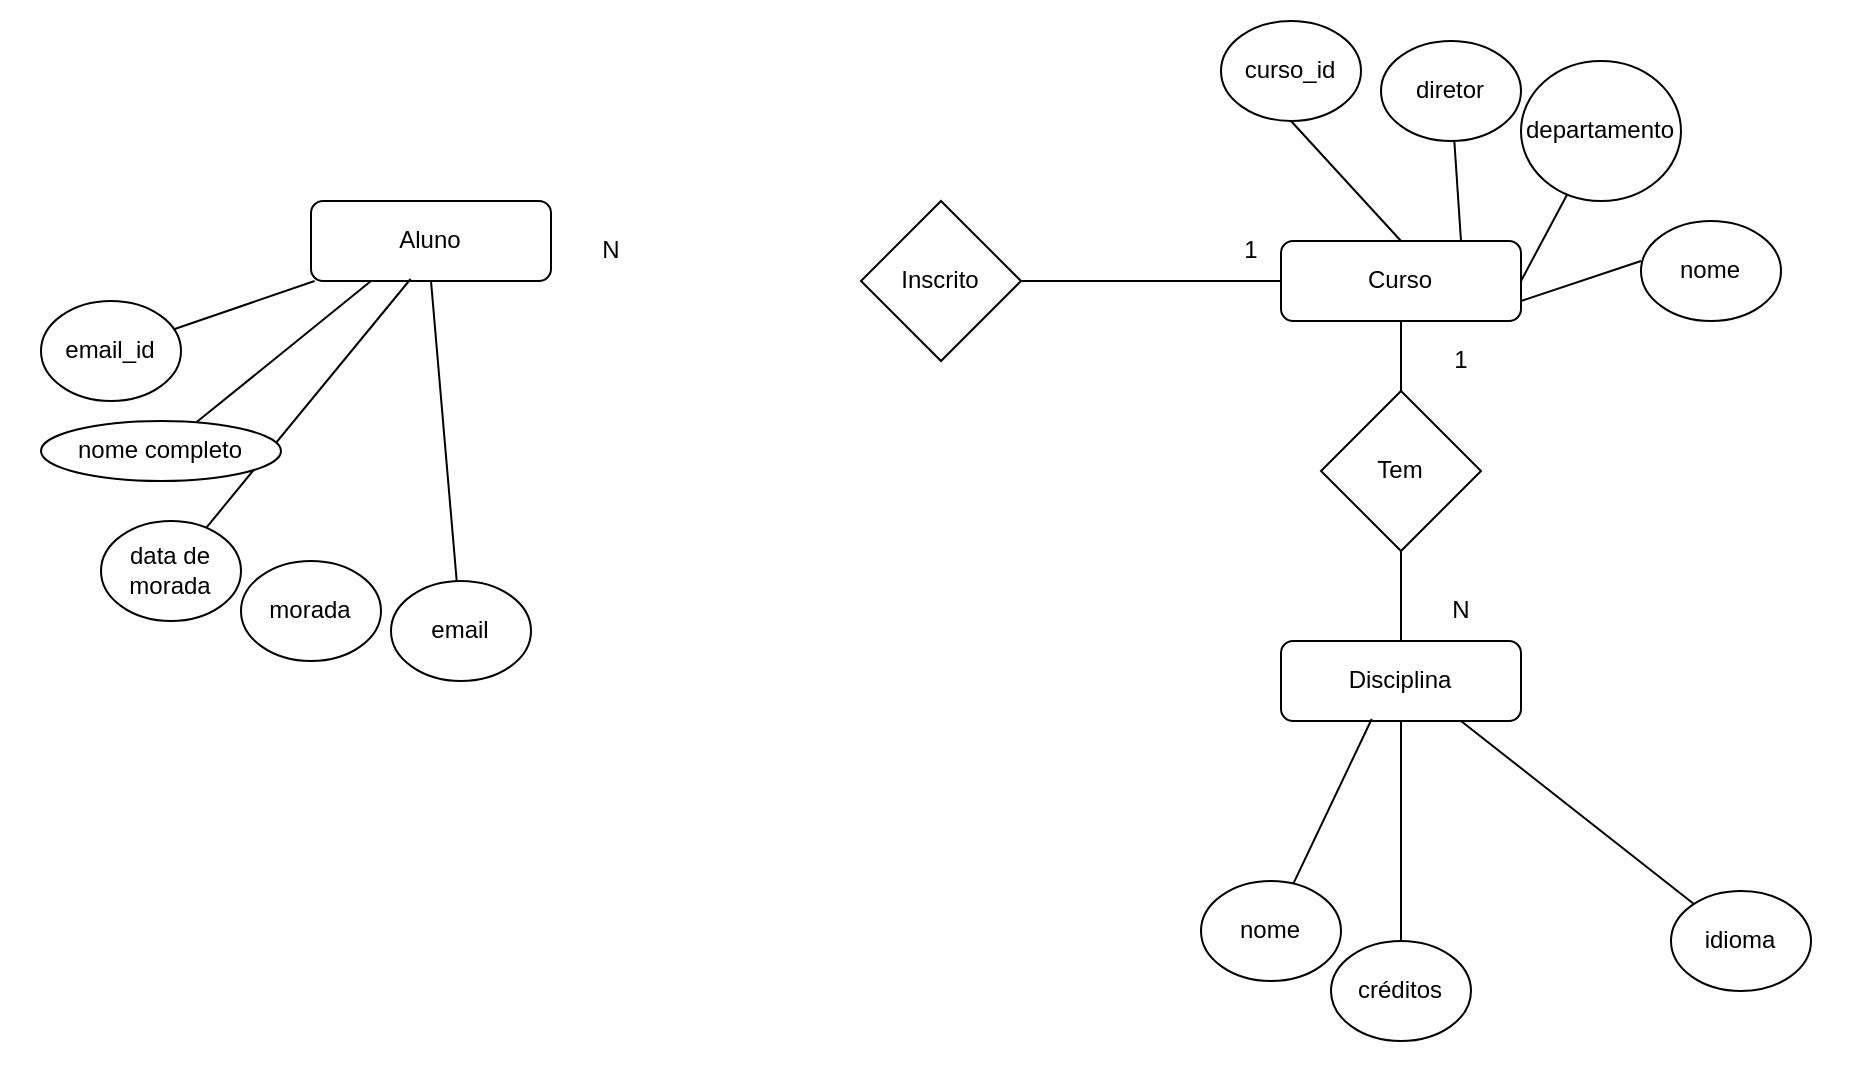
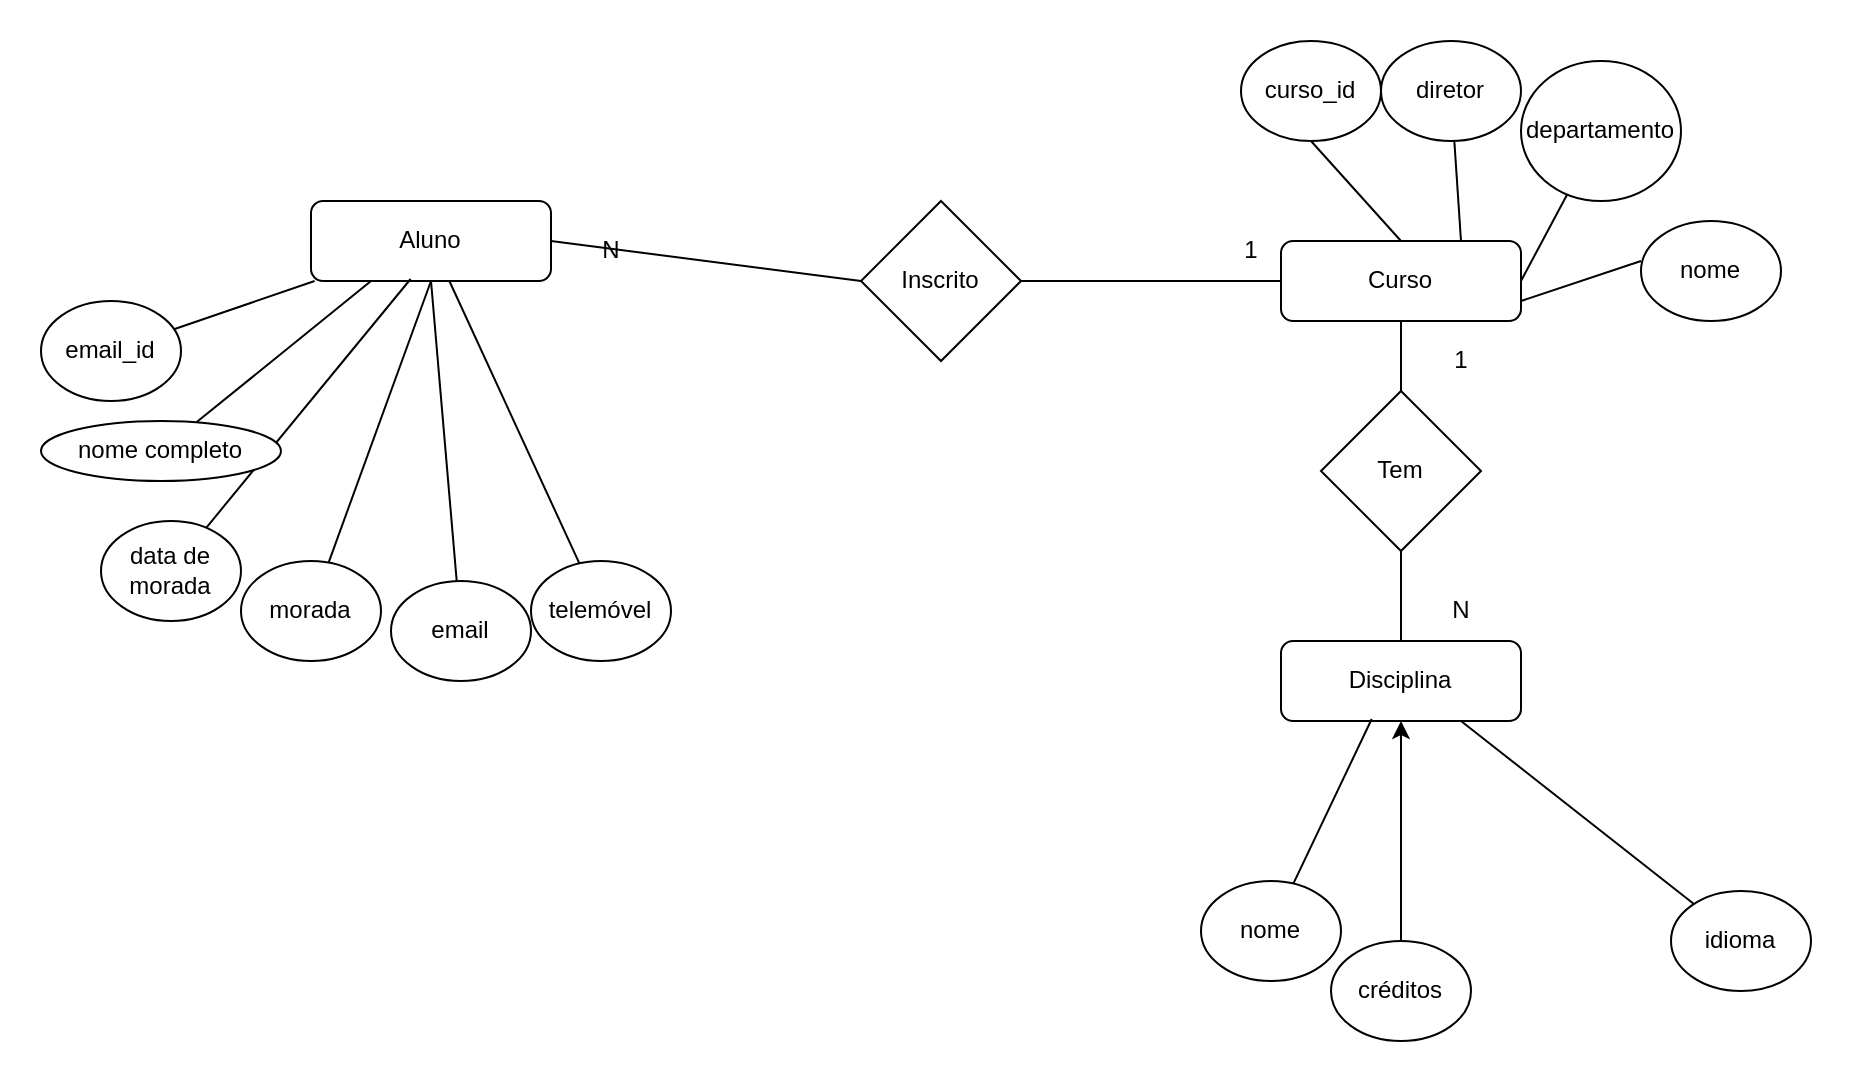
node "curso_id": moved (1291, 71) -> (1311, 91)
edge "Aluno" -- "Inscrito": added
edge "Aluno" -- "telemóvel": added
edge "Aluno" -- "morada": added
node "telemóvel": added
edge "Disciplina" -- "créditos": arrowhead none -> classic
